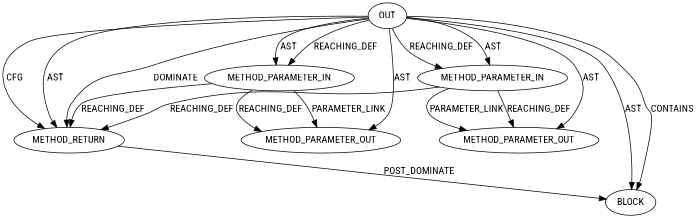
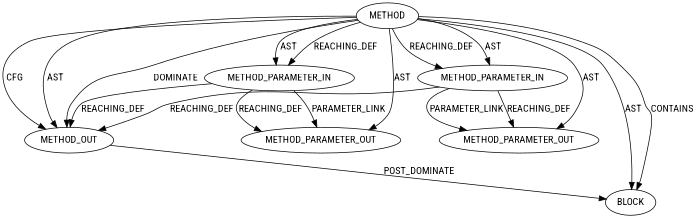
node "OUT": label "OUT" -> "METHOD"
node "METHOD_RETURN": label "METHOD_RETURN" -> "METHOD_OUT"
